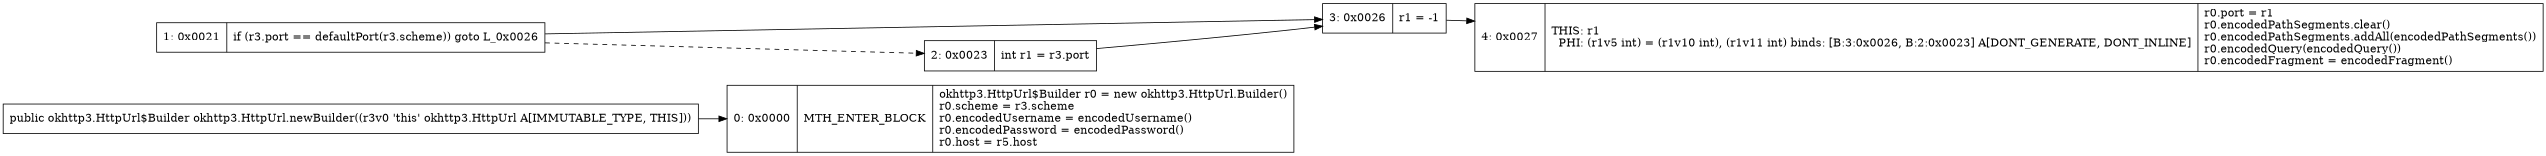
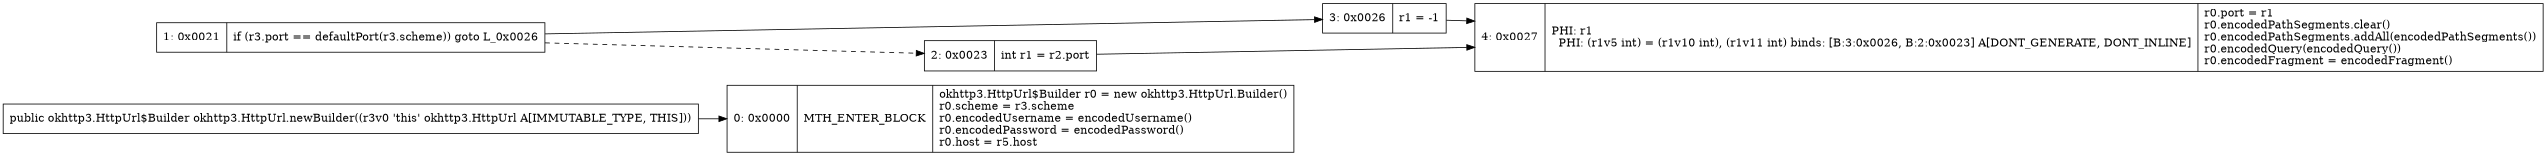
node "4: 0x0027": text "THIS: r1" -> "PHI: r1"
edge "2: 0x0023" -> "3: 0x0026": now "2: 0x0023" -> "4: 0x0027"
node "2: 0x0023": text "int r1 = r3.port" -> "int r1 = r2.port"
